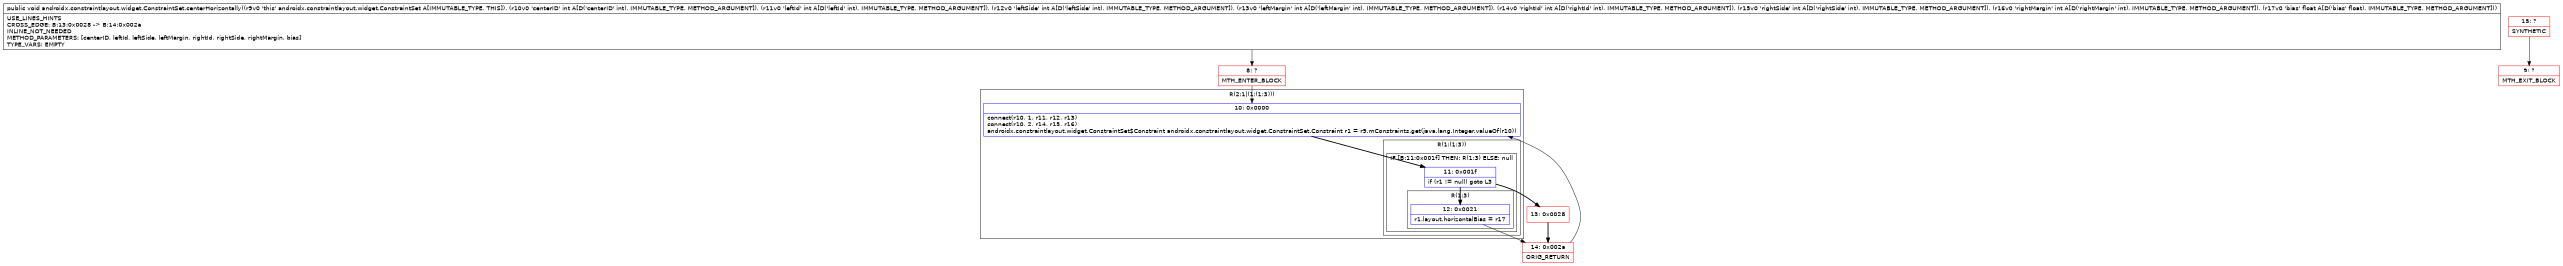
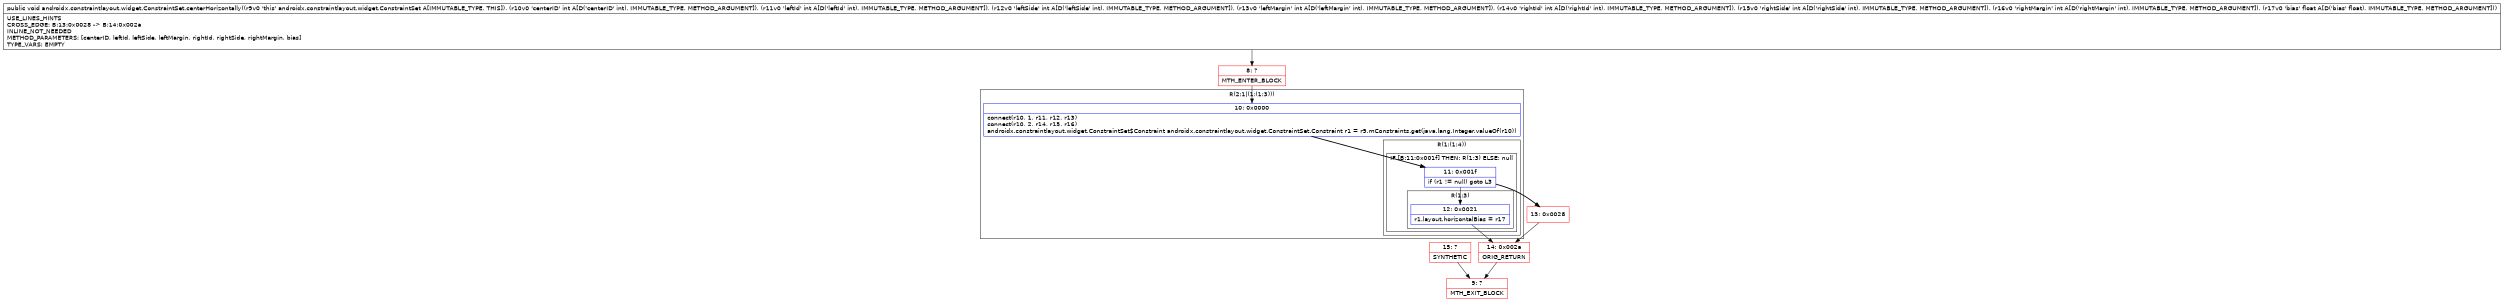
cluster "R(1:(1:3))": label "R(1:(1:3))" -> "R(1:(1:4))"
edge "14: 0x002a" -> "10: 0x0000": now "14: 0x002a" -> "9: ?"
edge "11: 0x001f" -> "12: 0x0021": style bold -> solid
edge "13: 0x0028" -> "14: 0x002a": style bold -> solid
